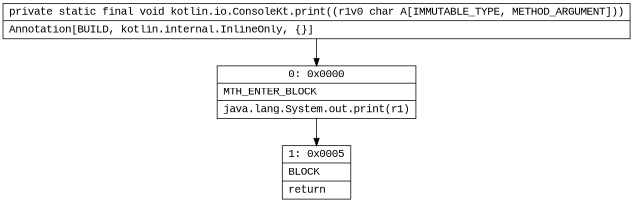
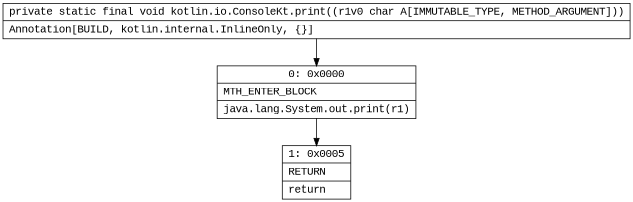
node "1: 0x0005": text "BLOCK" -> "RETURN"
